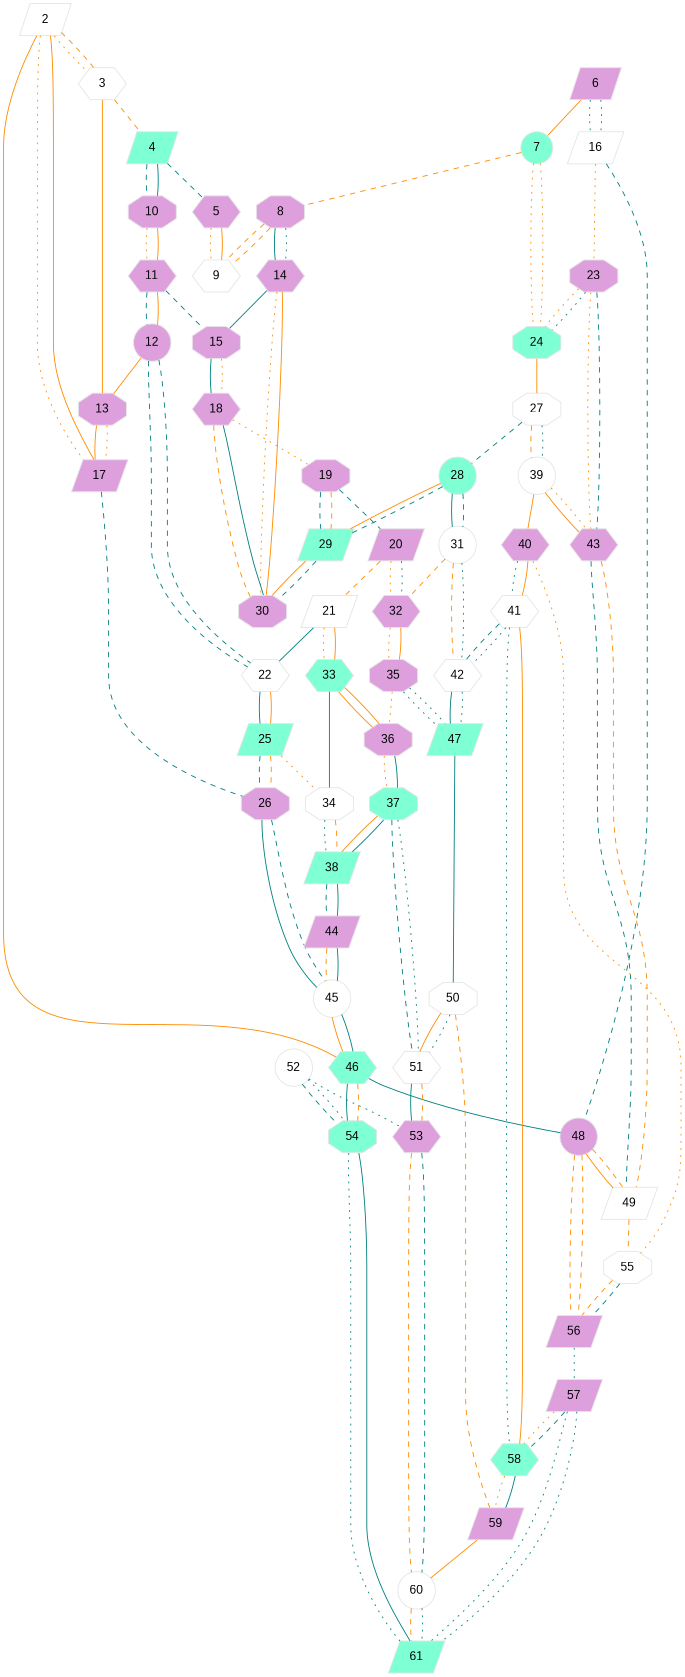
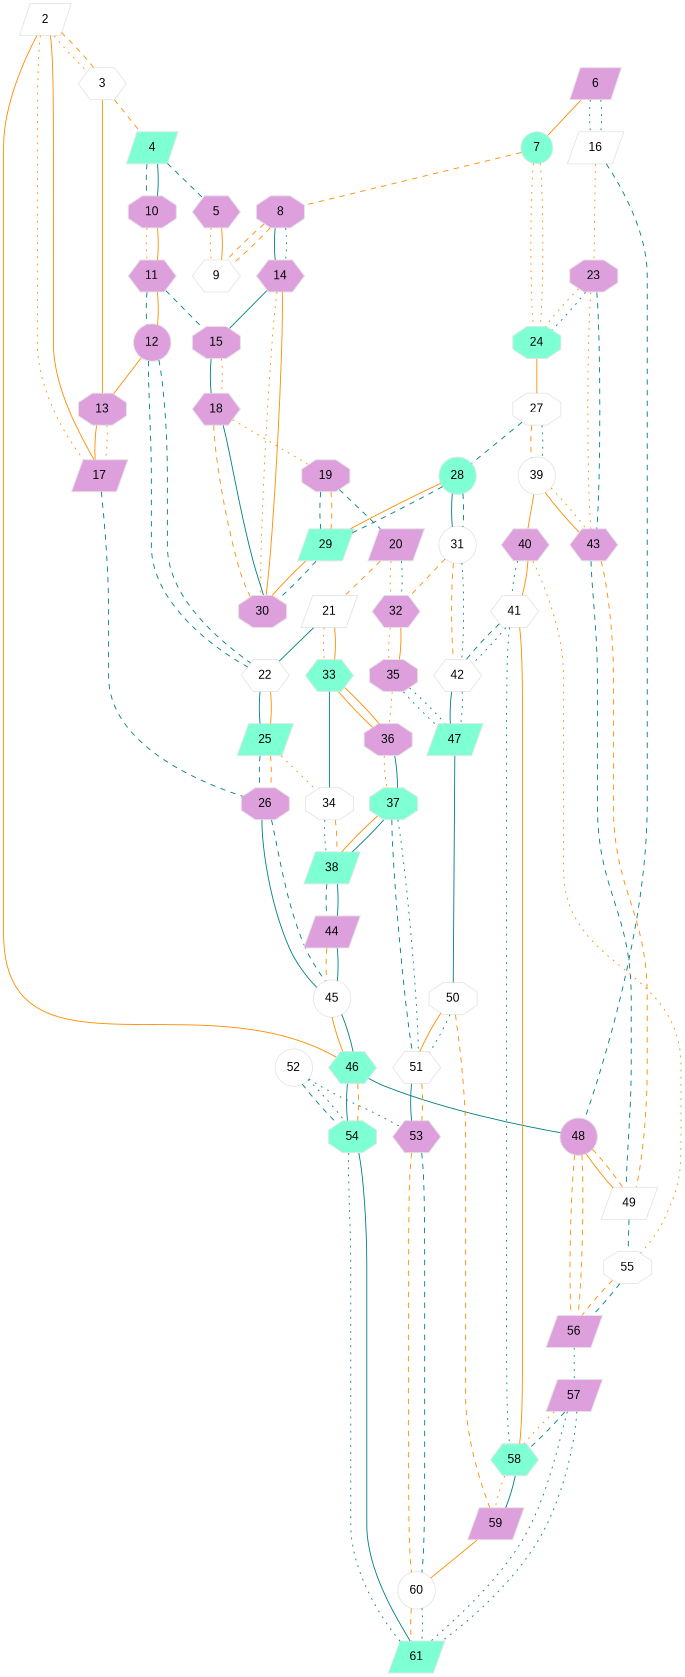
edge "49" -- "55": color darkorange -> teal
